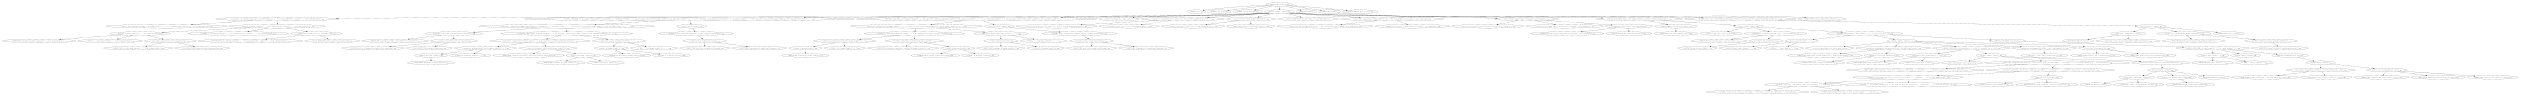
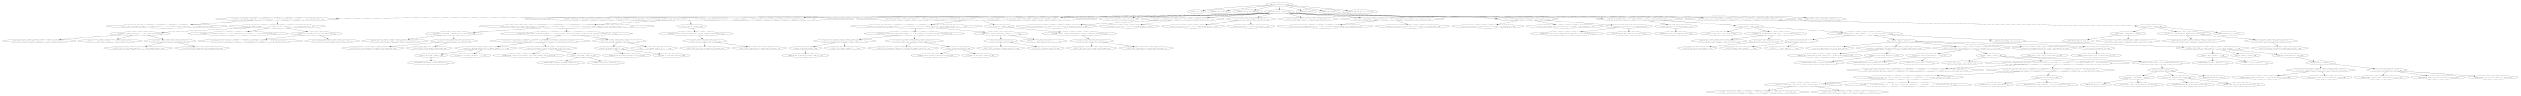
node "(IDENTIFIER,parentFile,new File(parentFile))": removed
node "(IDENTIFIER,msg,new BuildException(msg))": added
